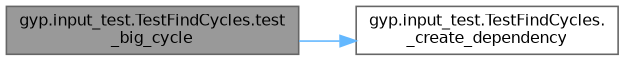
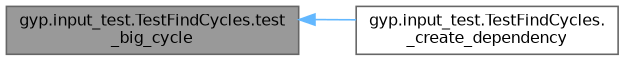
edge "gyp.input_test.TestFindCycles.test _big_cycle" -> "gyp.input_test.TestFindCycles. _create_dependency": reversed
